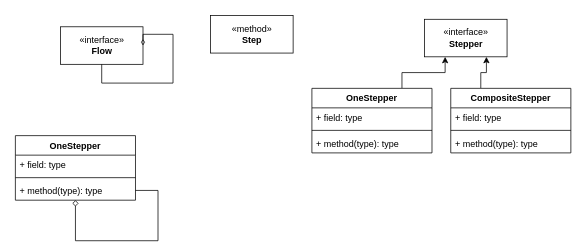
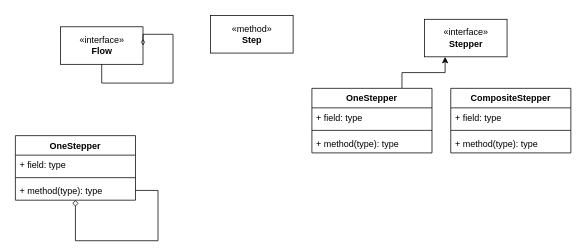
edge "CompositeStepper" -> "«interface» Stepper": removed
